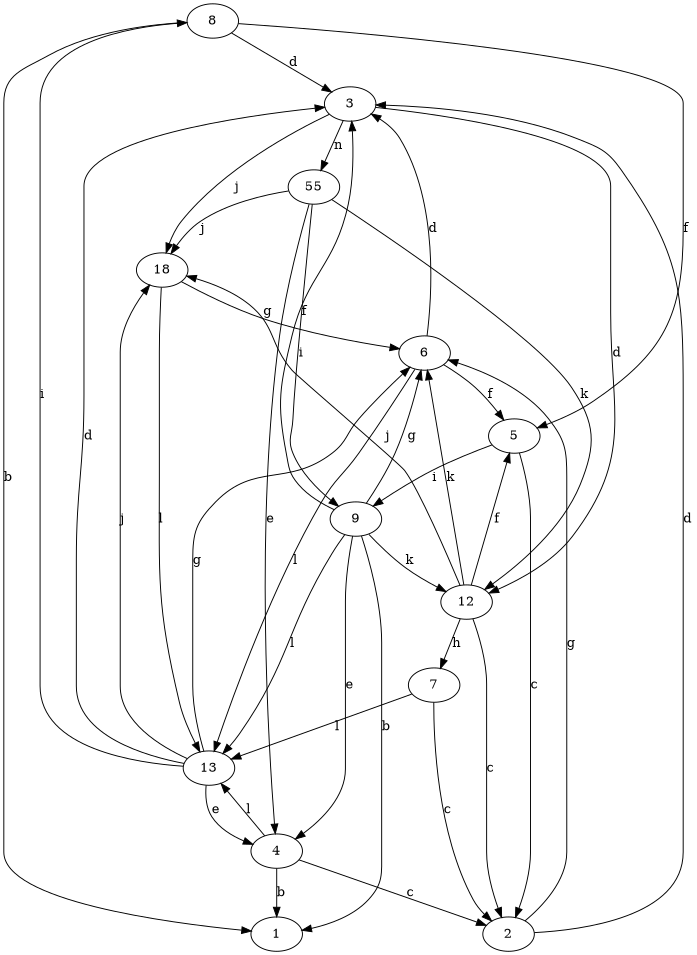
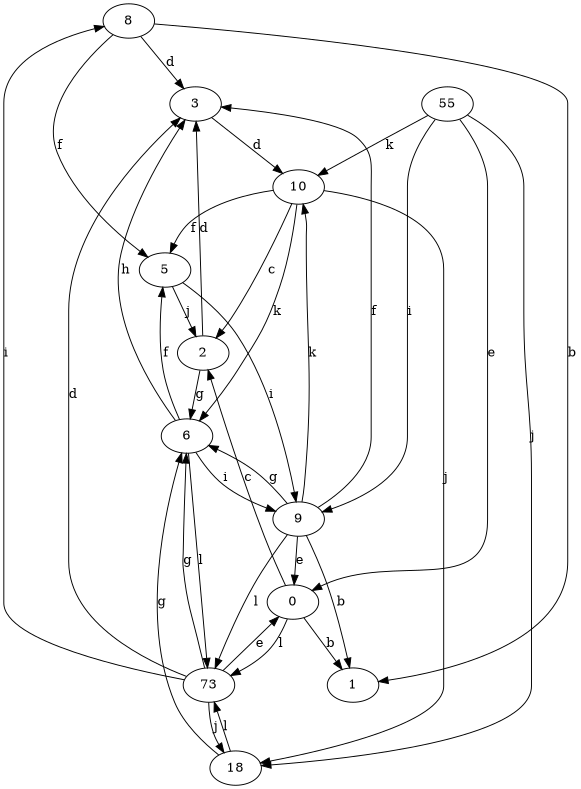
edge "3" -> "55": removed, label "n"
edge "3" -> "18": removed, label "j"
edge "6" -> "3": label "d" -> "h"
edge "6" -> "9": added, label "i"
node "12": label "12" -> "10"
node "7": removed
edge "5" -> "2": label "c" -> "j"
node "13": label "13" -> "73"
node "4": label "4" -> "0"
